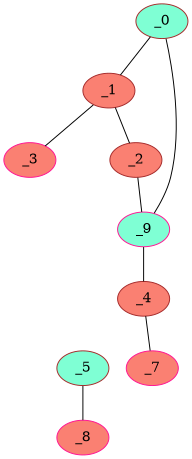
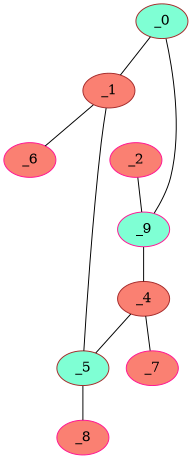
edge "_1" -- "_2": now "_1" -- "_5"
node "_3": label "_3" -> "_6"
node "_2": color brown -> deeppink
edge "_4" -- "_5": added
